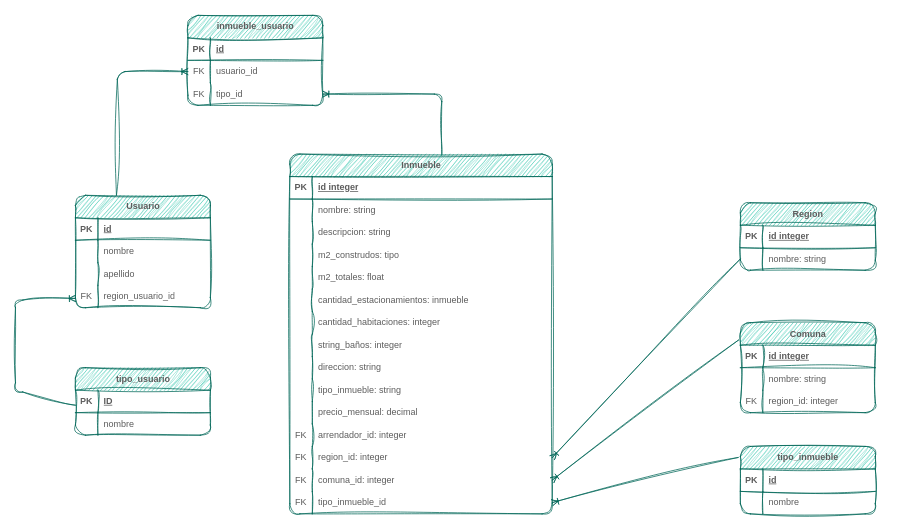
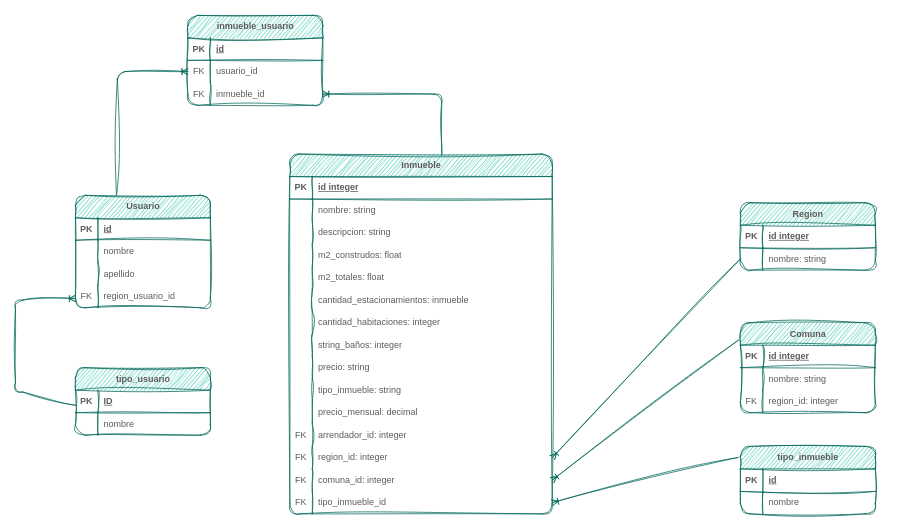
node "tipo_id": label "tipo_id" -> "inmueble_id"
node "m2_construdos: tipo": label "m2_construdos: tipo" -> "m2_construdos: float"
node "direccion: string": label "direccion: string" -> "precio: string"
